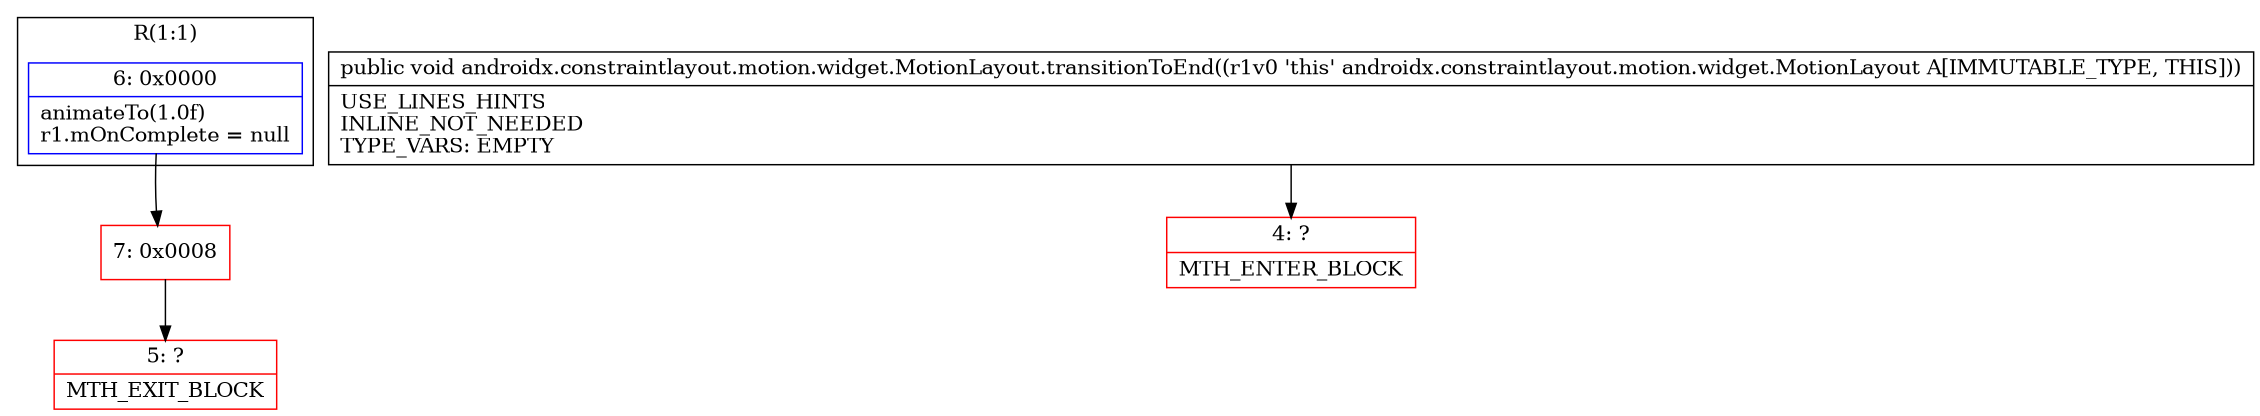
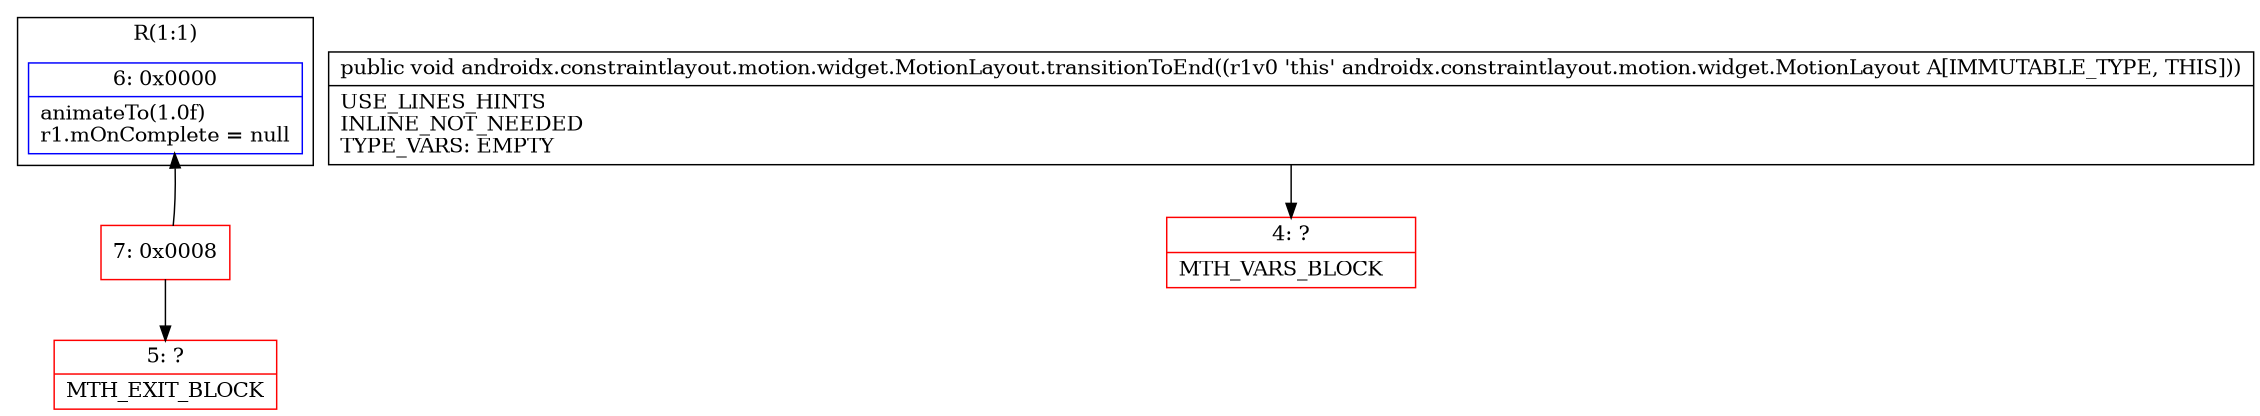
edge "6: 0x0000" -> "7: 0x0008": reversed
node "4: ?": text "MTH_ENTER_BLOCK" -> "MTH_VARS_BLOCK"
